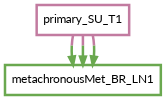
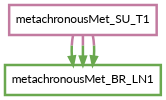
node "primary_SU_T1": label "primary_SU_T1" -> "metachronousMet_SU_T1"
